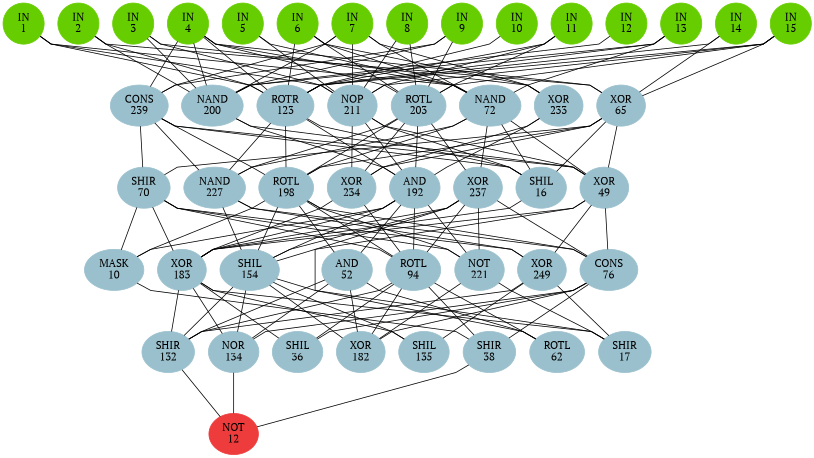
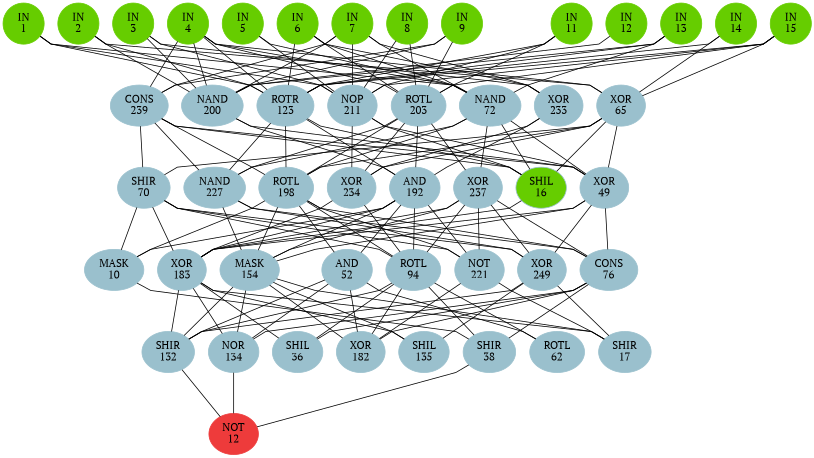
node "IN 10": removed
edge "NOP 211" -- "AND 192": removed
node "SHIL 16": fillcolor lightblue3 -> chartreuse3
node "SHIL 154": label "SHIL 154" -> "MASK 154"
edge "XOR 237" -- "ROTL 62": now "XOR 237" -- "XOR 249"
